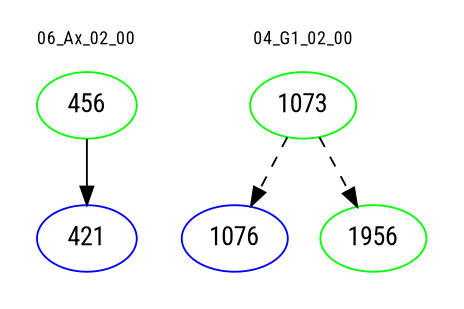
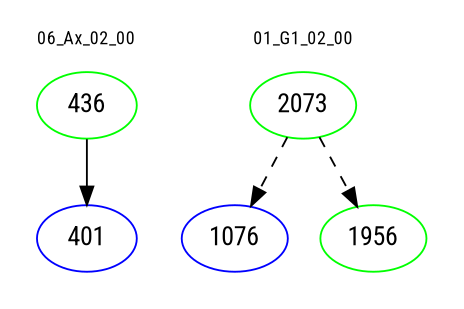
cluster "04_G1_02_00": label "04_G1_02_00" -> "01_G1_02_00"
node "456": label "456" -> "436"
node "1073": label "1073" -> "2073"
node "421": label "421" -> "401"
